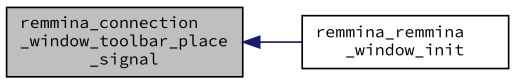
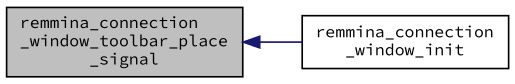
node "remmina_remmina _window_init": label "remmina_remmina _window_init" -> "remmina_connection _window_init"
